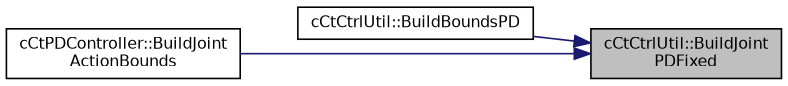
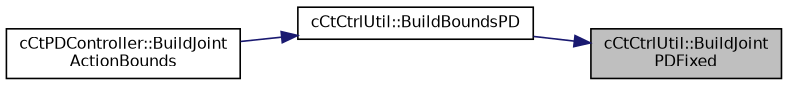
edge "cCtPDController::BuildJoint ActionBounds" -> "cCtCtrlUtil::BuildJoint PDFixed": now "cCtPDController::BuildJoint ActionBounds" -> "cCtCtrlUtil::BuildBoundsPD"
